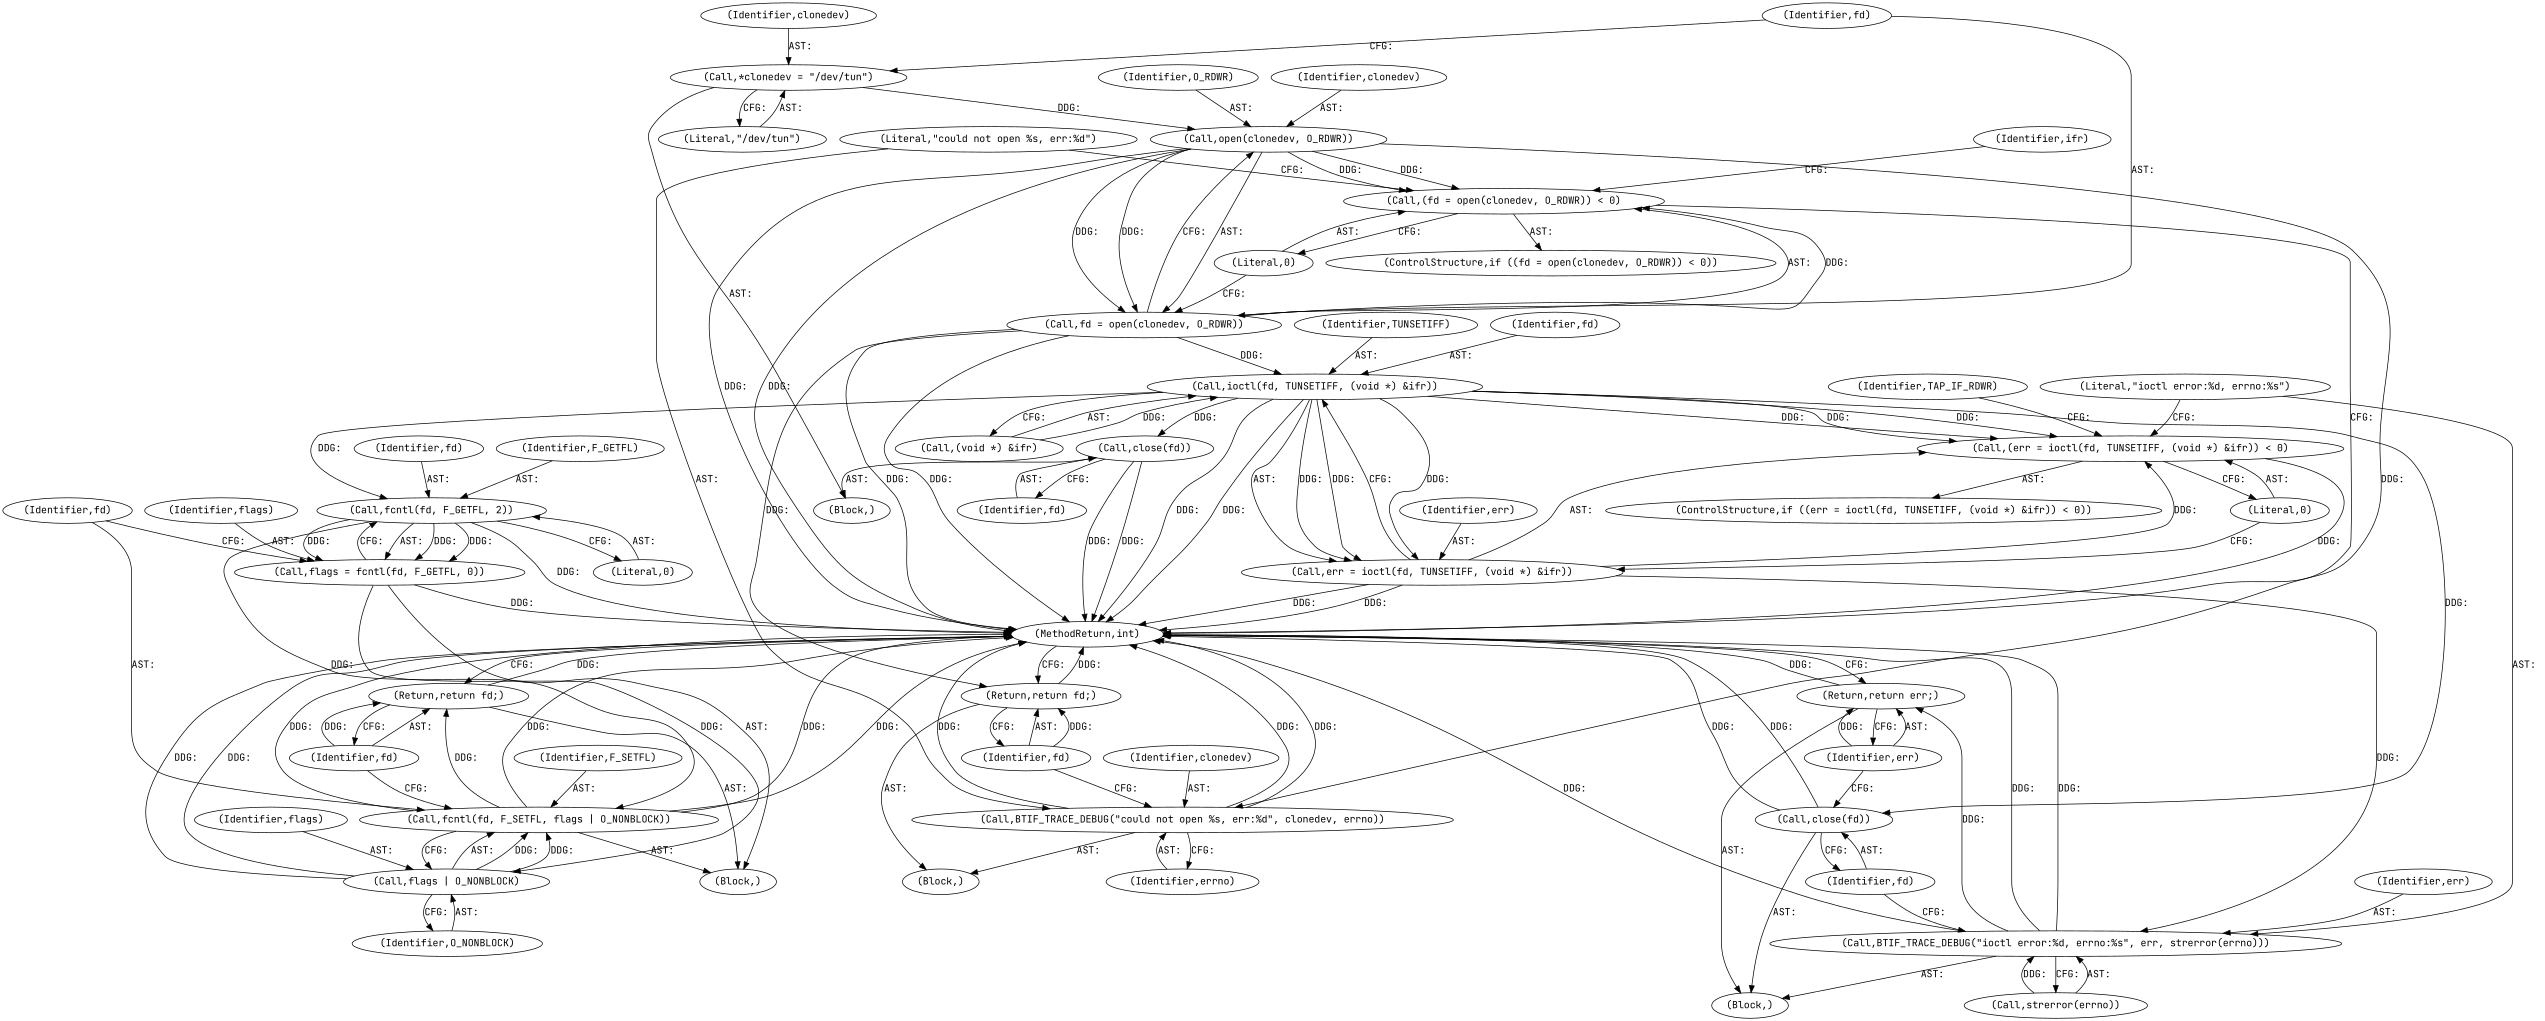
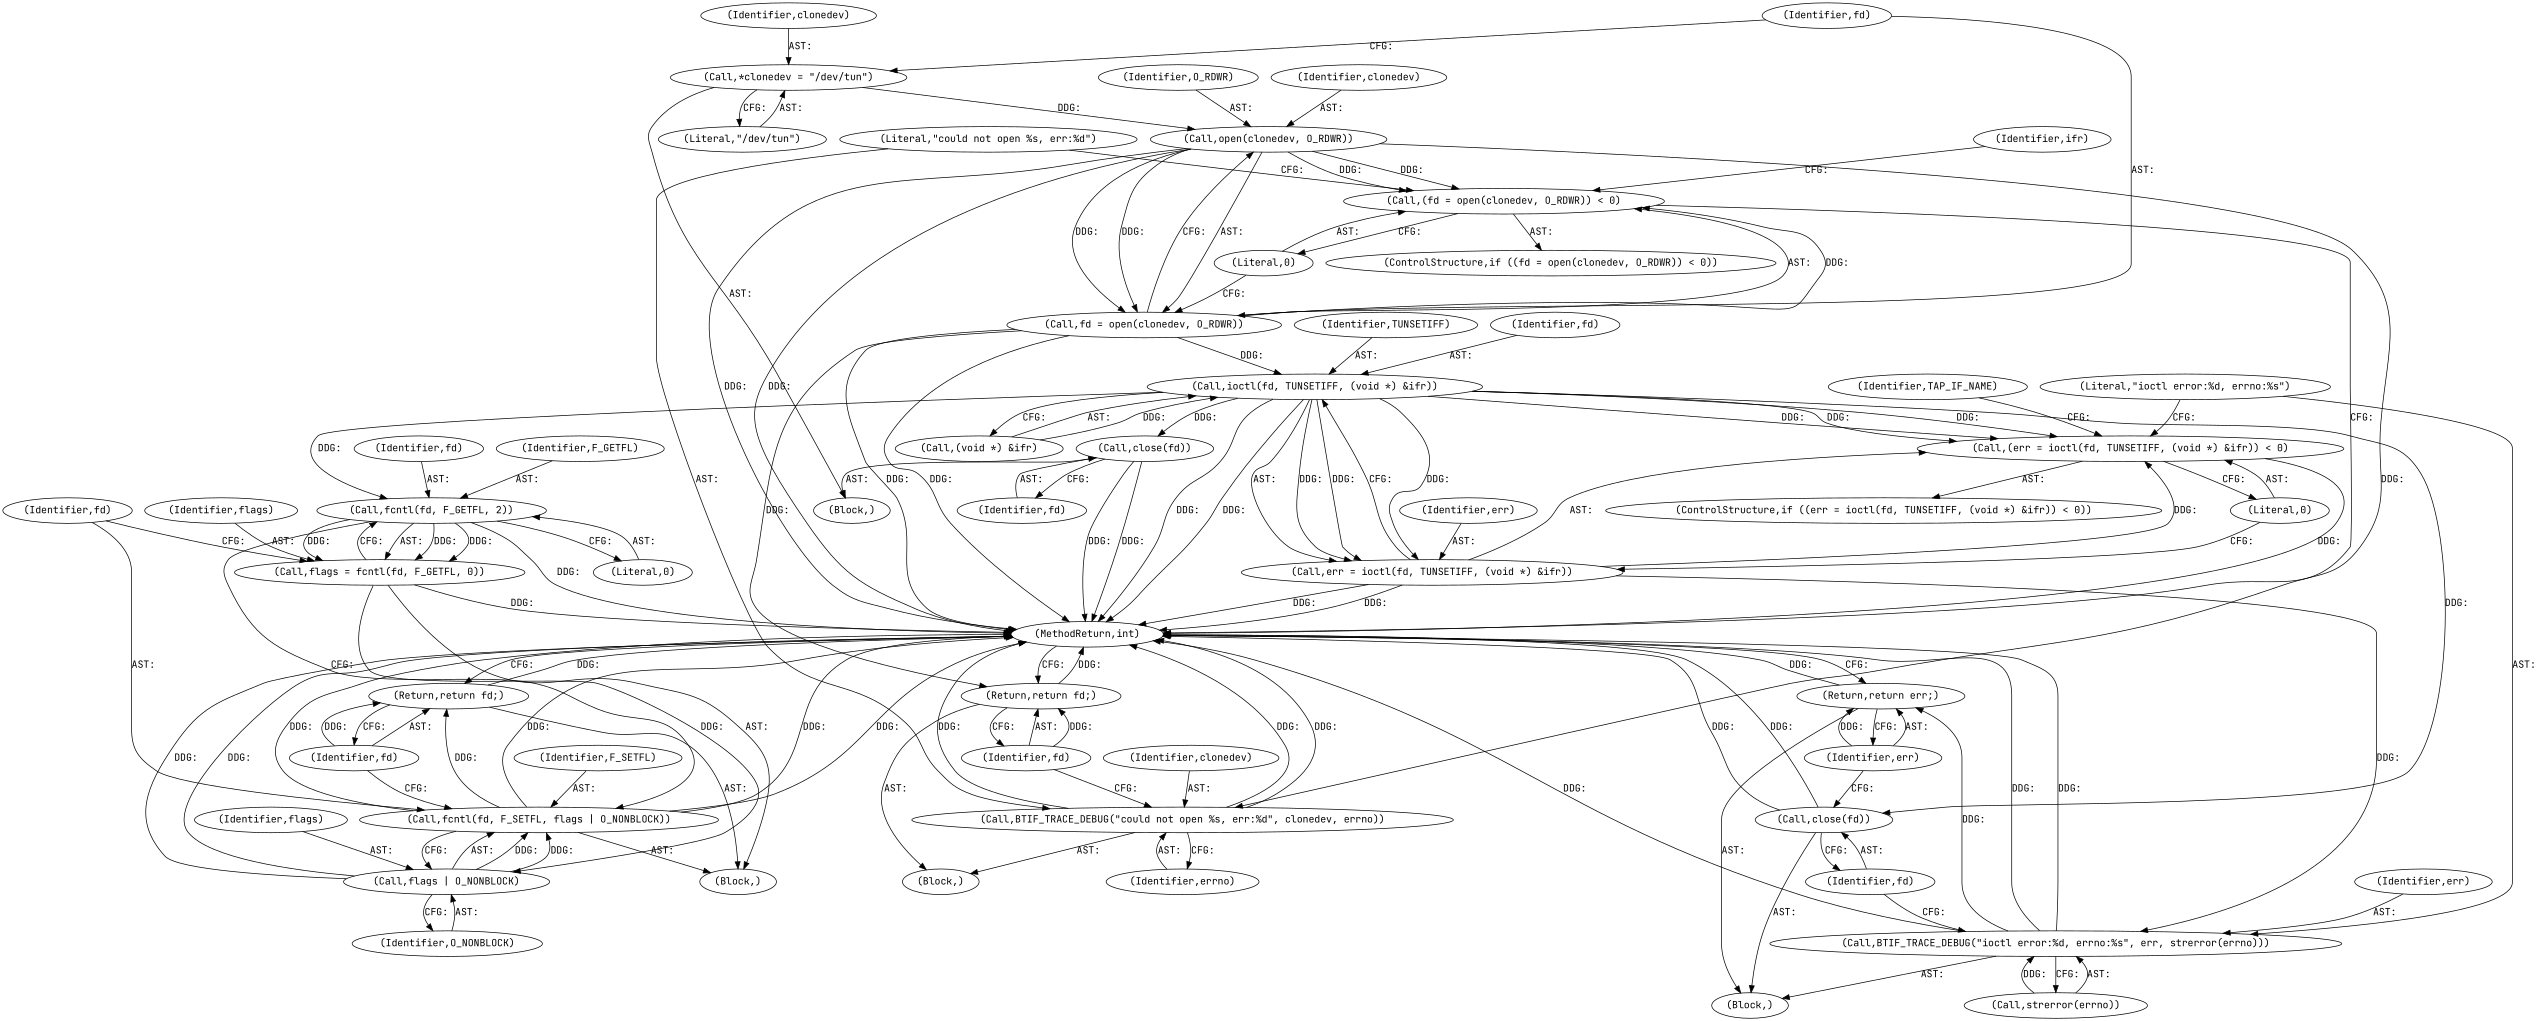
node "(Identifier,TAP_IF_RDWR)": label "(Identifier,TAP_IF_RDWR)" -> "(Identifier,TAP_IF_NAME)"
edge "(Call,fcntl(fd, F_GETFL, 2))" -> "(Call,fcntl(fd, F_SETFL, flags | O_NONBLOCK))": label "DDG: " -> "CFG: "
